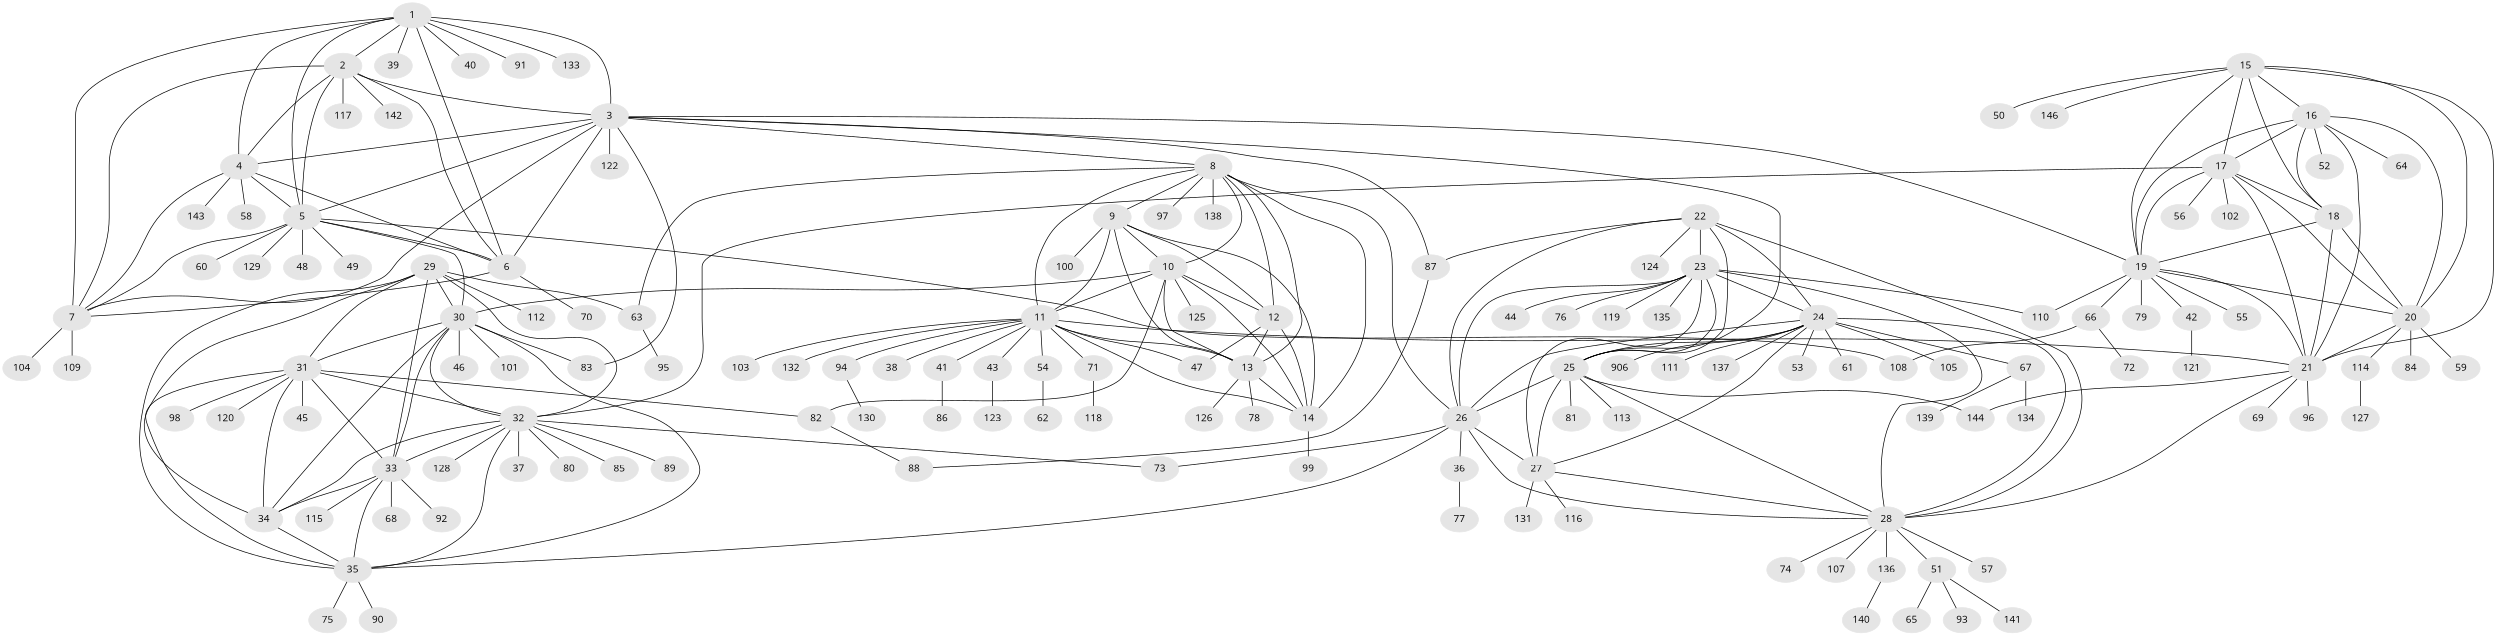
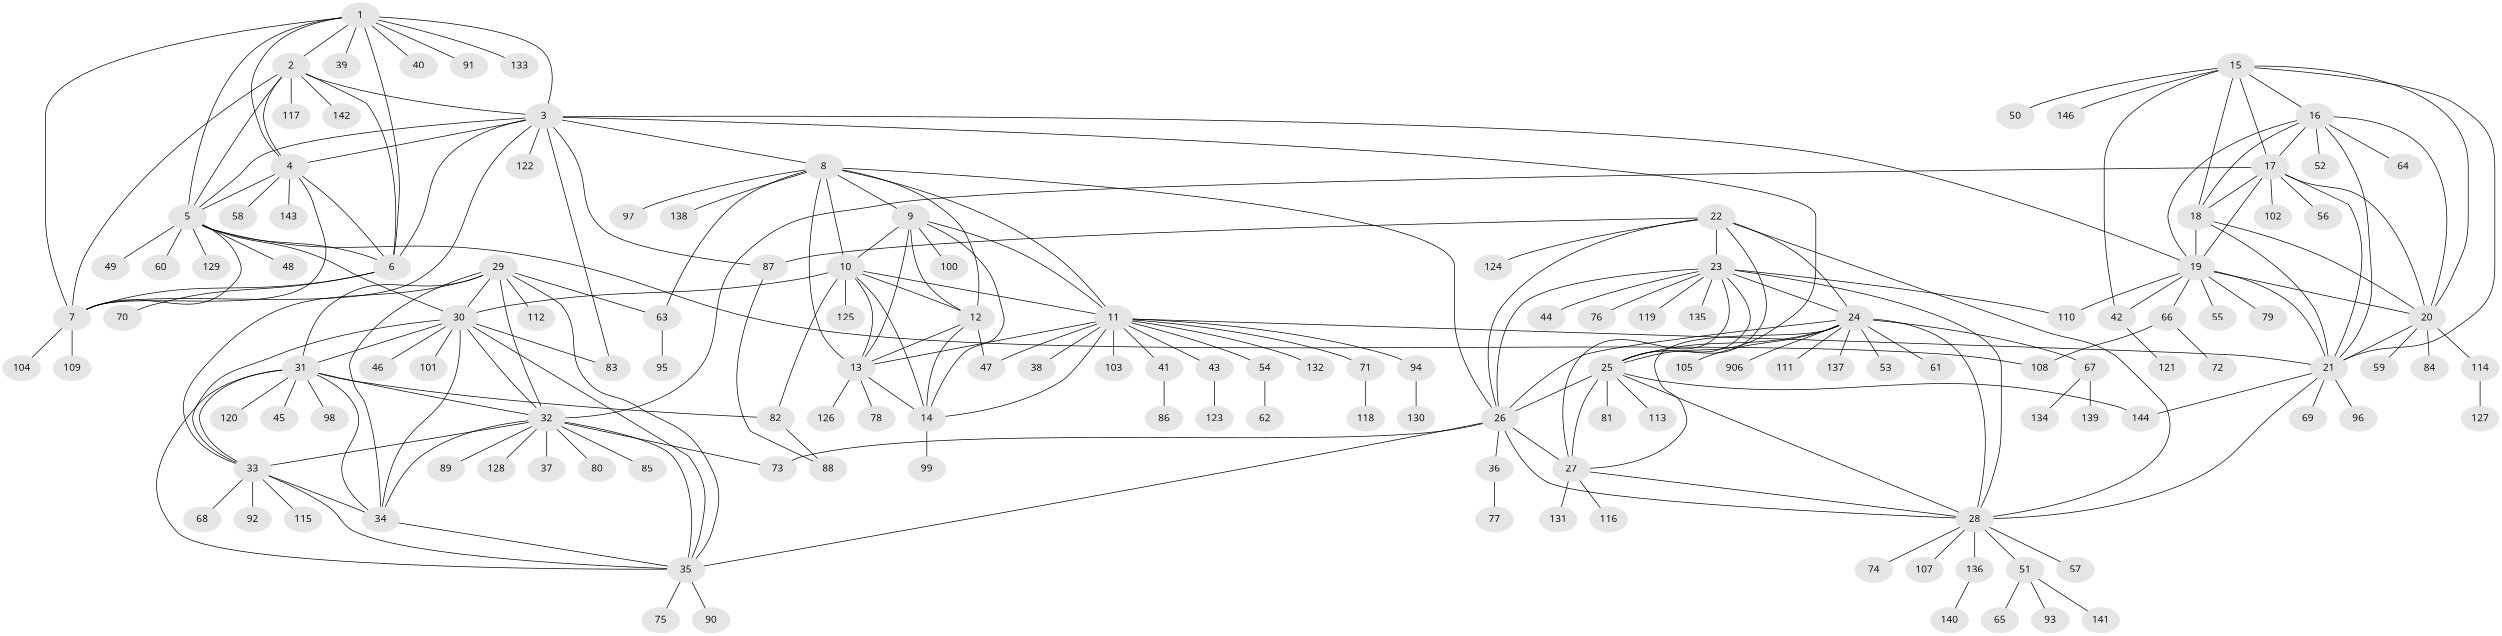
edge "15" -- "19": now "15" -- "42"
edge "8" -- "14": removed
